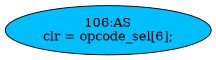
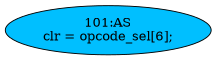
node "106:AS clr = opcode_sel[6];": label "106:AS clr = opcode_sel[6];" -> "101:AS clr = opcode_sel[6];"
